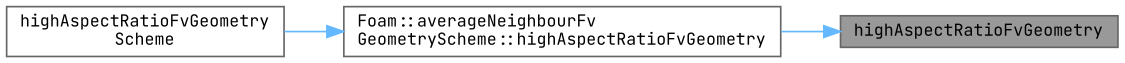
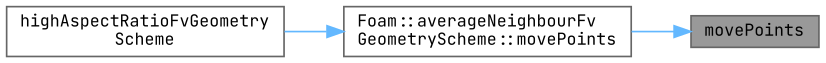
node "Foam::averageNeighbourFv GeometryScheme::highAspectRatioFvGeometry": label "Foam::averageNeighbourFv GeometryScheme::highAspectRatioFvGeometry" -> "Foam::averageNeighbourFv GeometryScheme::movePoints"
node "highAspectRatioFvGeometry": label "highAspectRatioFvGeometry" -> "movePoints"
